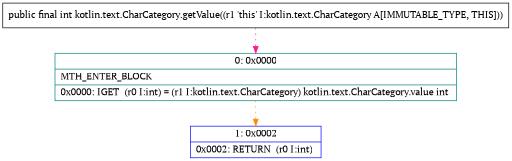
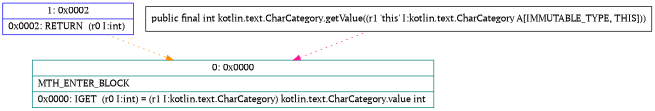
edge "0: 0x0000" -> "1: 0x0002": reversed
